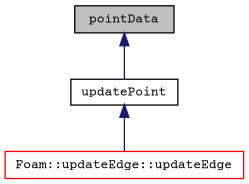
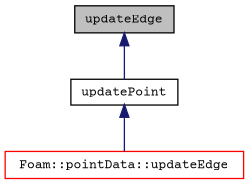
node "pointData": label "pointData" -> "updateEdge"
node "Foam::updateEdge::updateEdge": label "Foam::updateEdge::updateEdge" -> "Foam::pointData::updateEdge"
